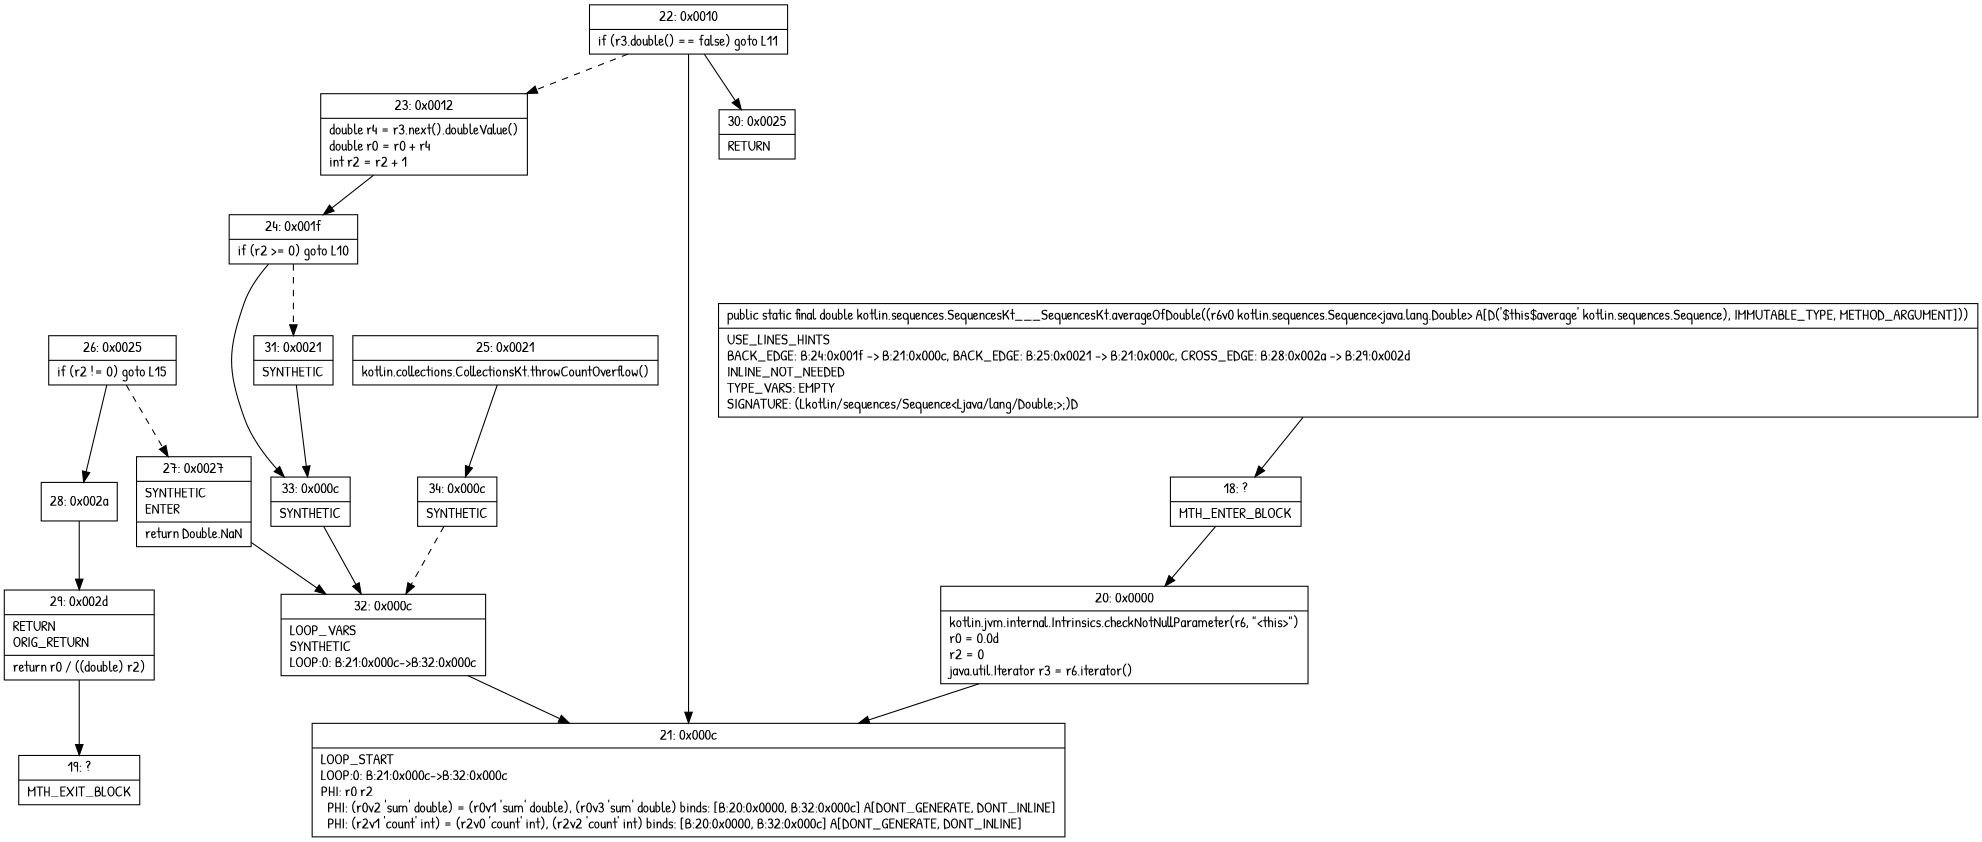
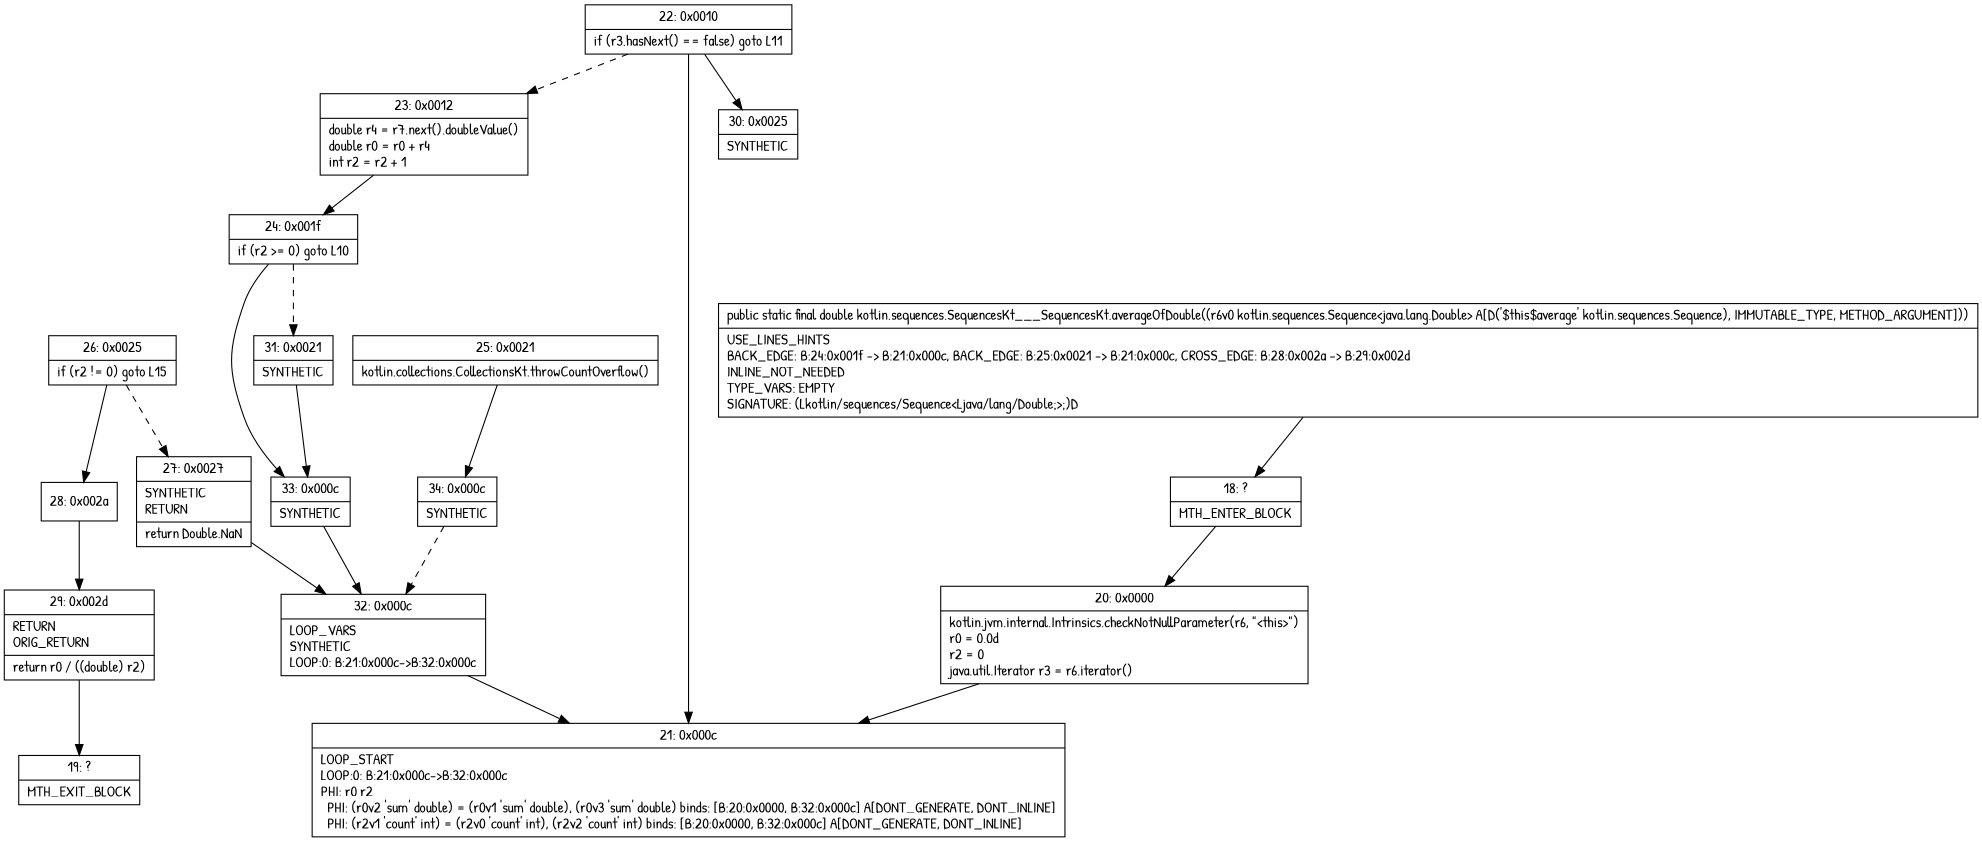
node "22: 0x0010": text "if (r3.double() == false) goto L11" -> "if (r3.hasNext() == false) goto L11"
node "23: 0x0012": text "double r4 = r3.next().doubleValue()" -> "double r4 = r7.next().doubleValue()"
node "30: 0x0025": text "RETURN" -> "SYNTHETIC"
node "27: 0x0027": text "ENTER" -> "RETURN"
